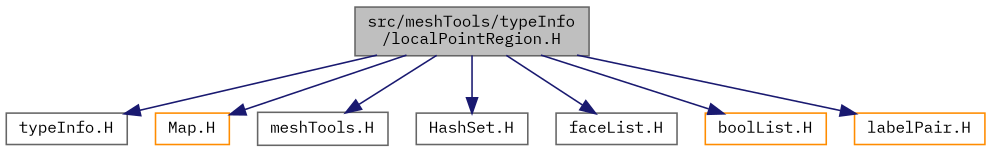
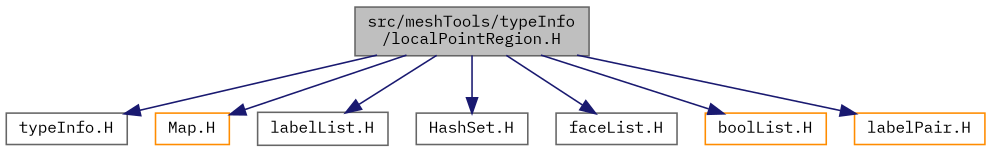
node "meshTools.H": label "meshTools.H" -> "labelList.H"
